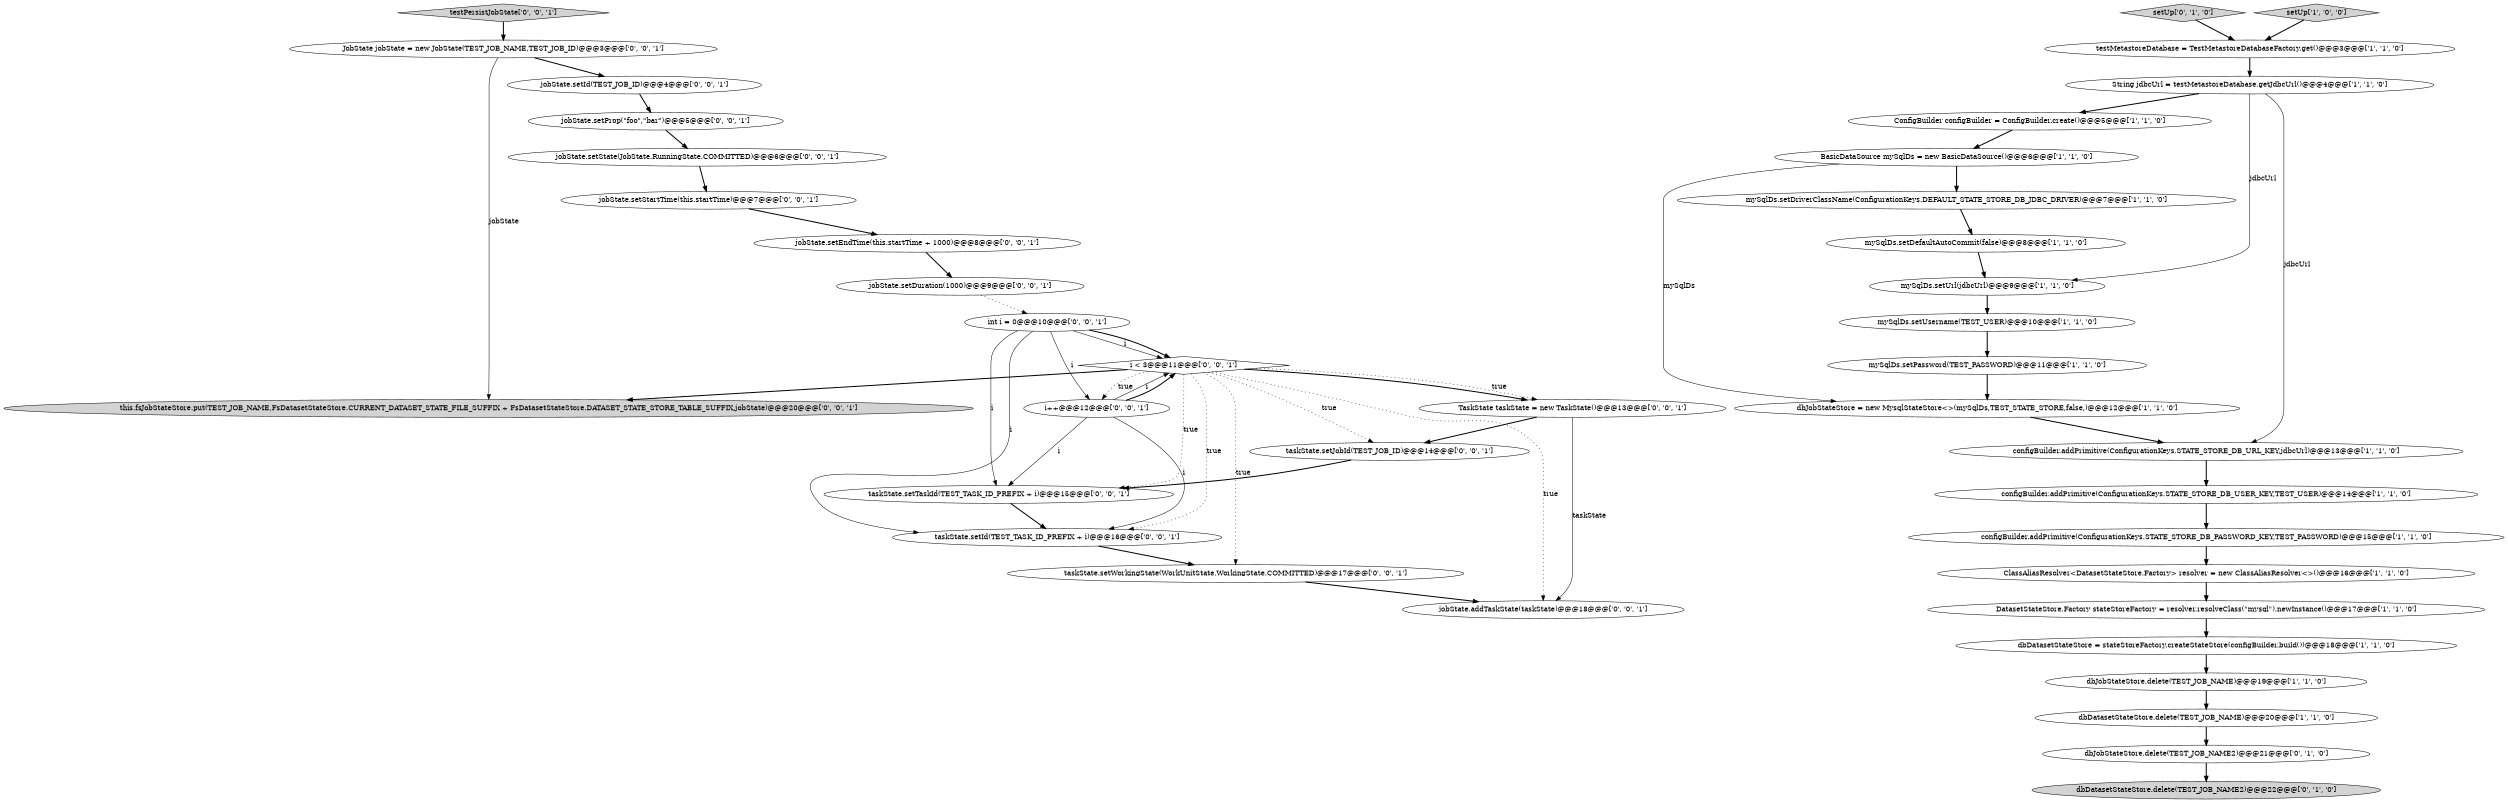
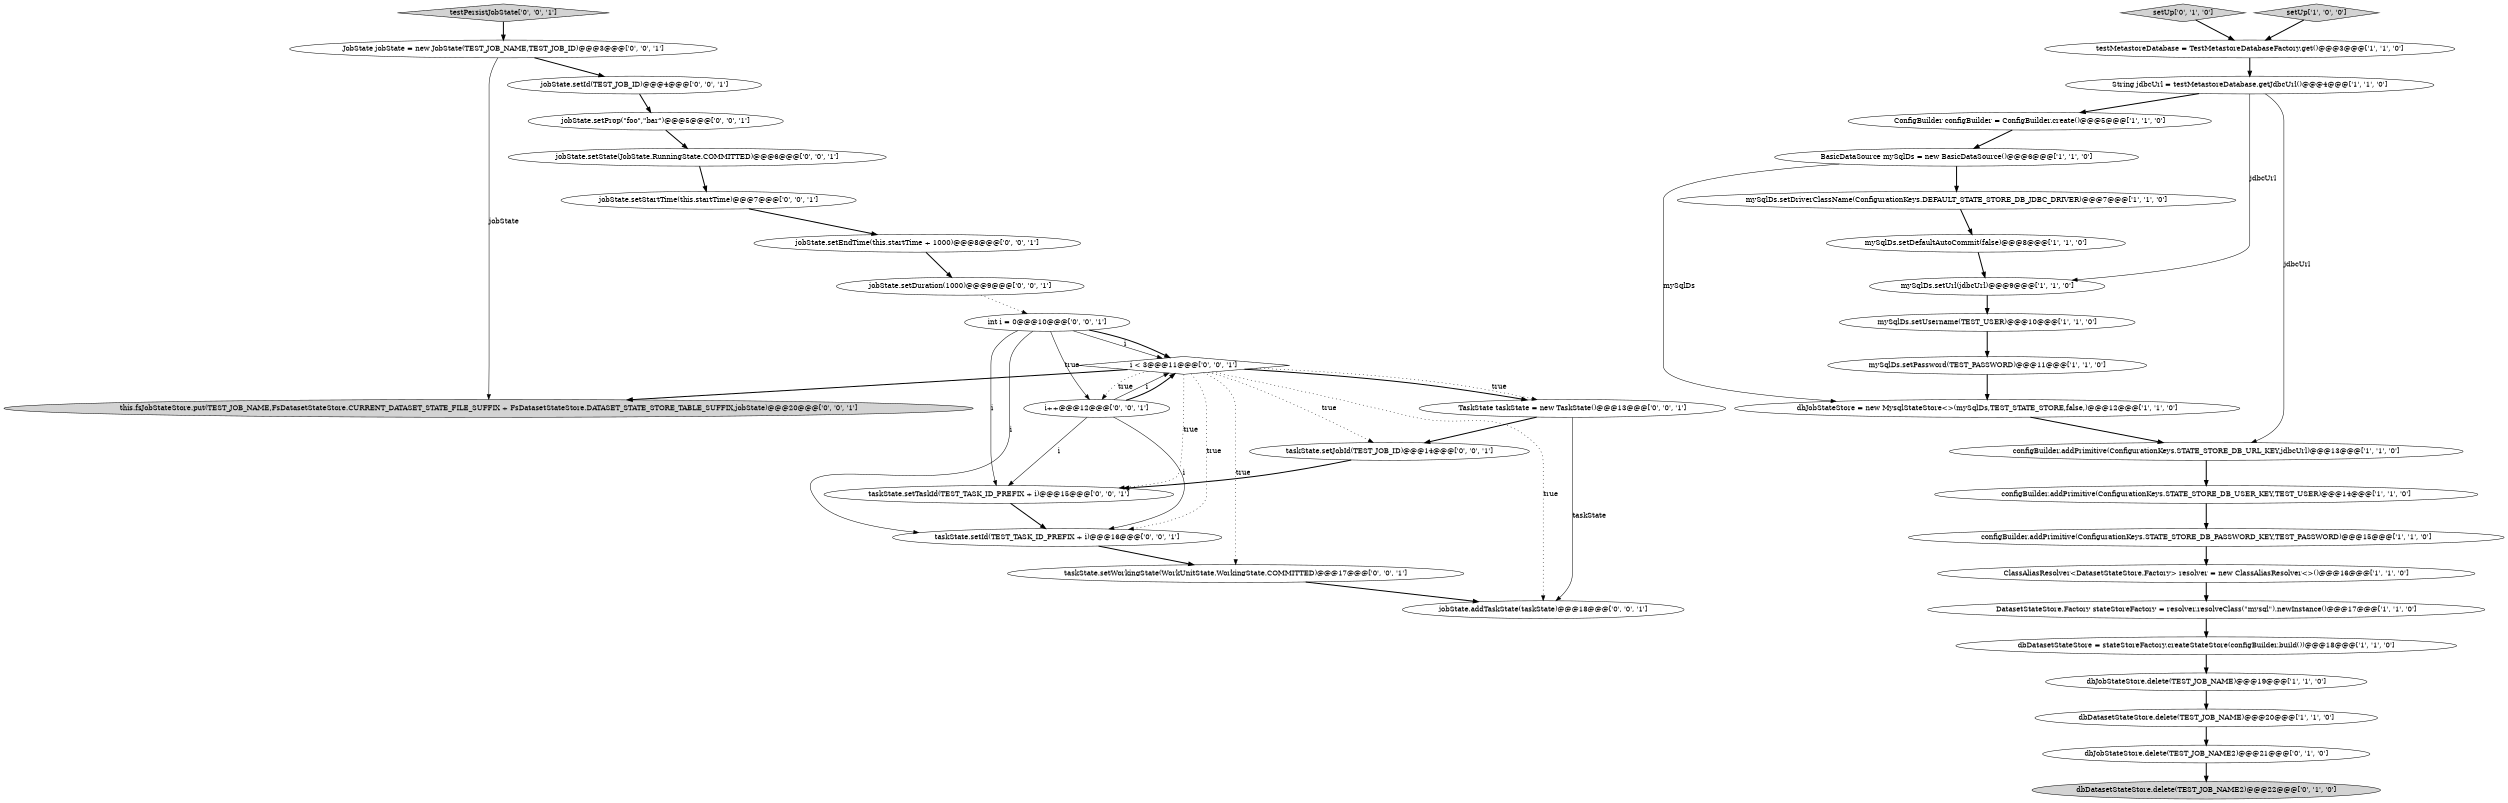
edge "int i = 0@@@10@@@['0', '0', '1']" -> "i++@@@12@@@['0', '0', '1']": label "i" -> "true"
